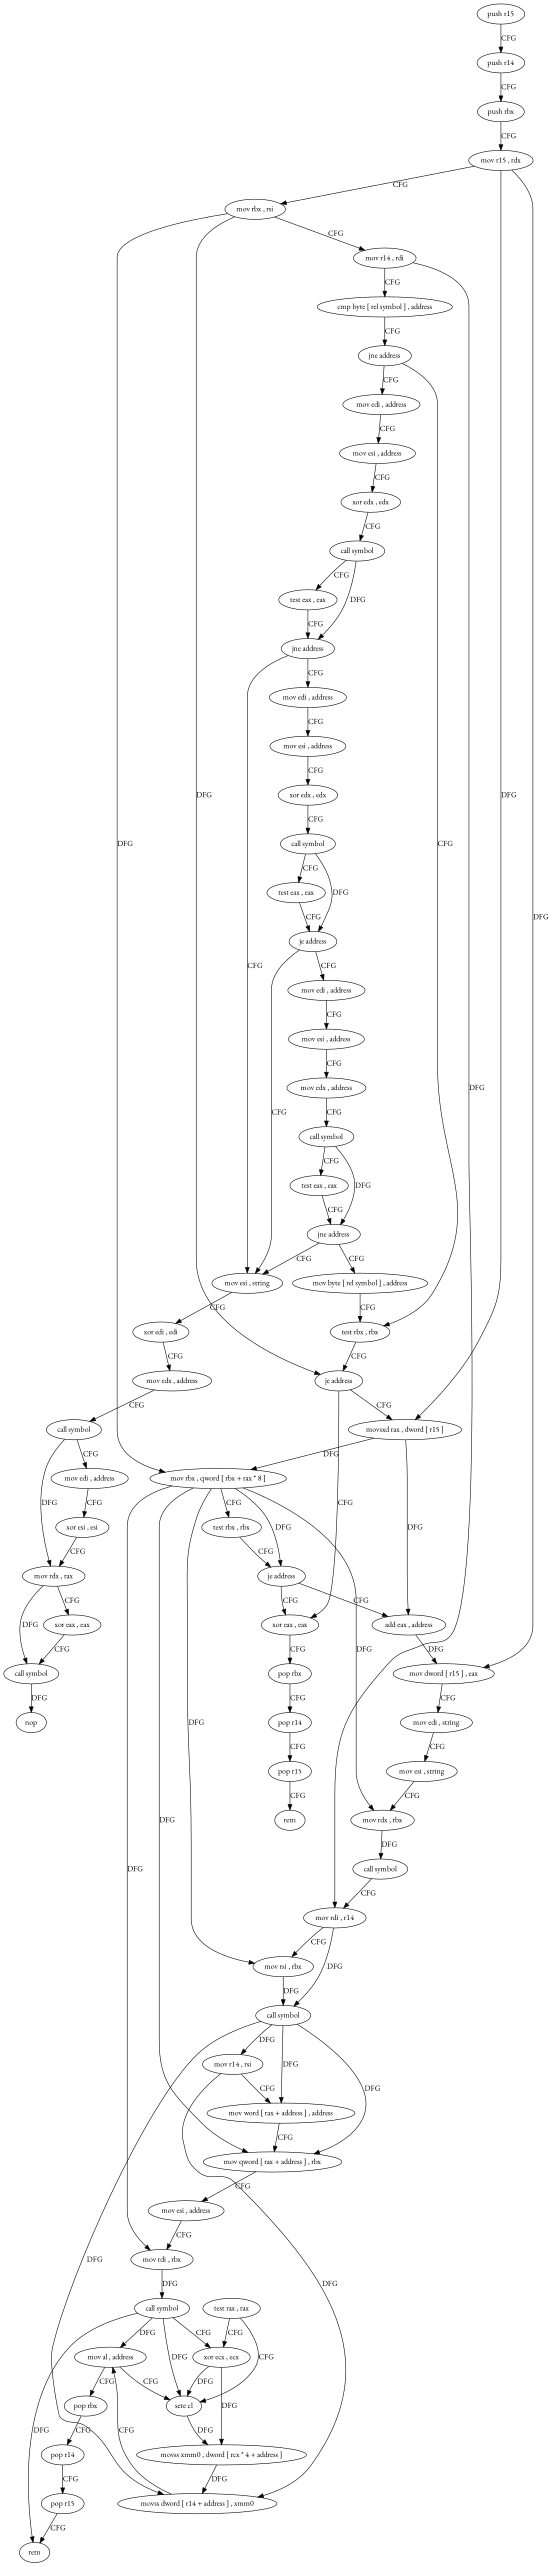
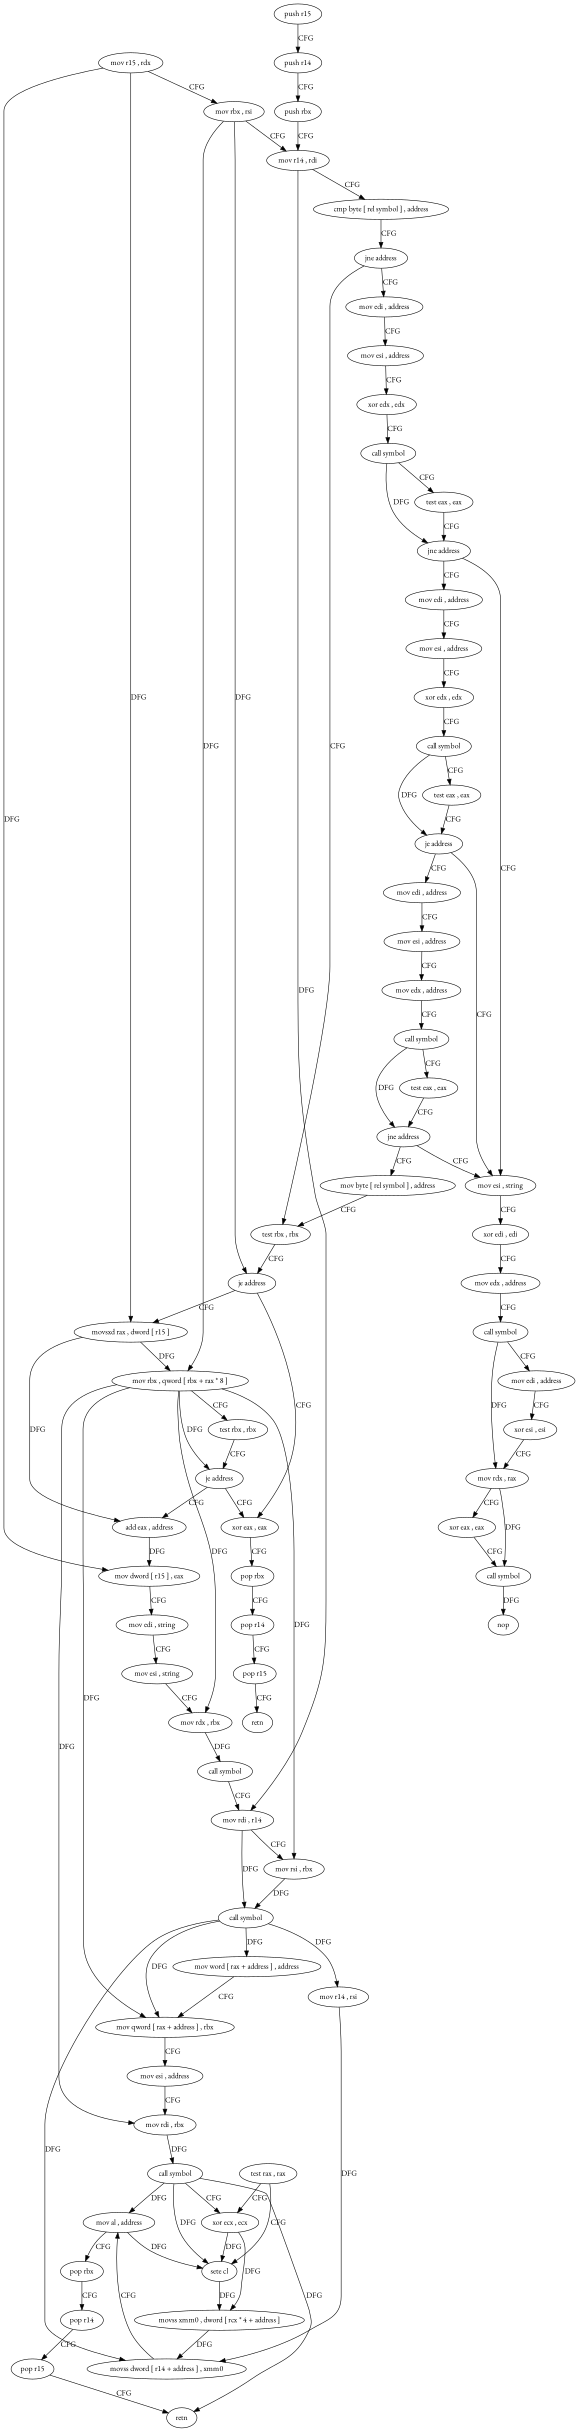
edge "push rbx" -> "mov r15 , rdx": now "push rbx" -> "mov r14 , rdi"
edge "mov r14 , rsi" -> "mov word [ rax + address ] , address": removed, label "CFG"
edge "mov al , address" -> "sete cl": label "CFG" -> "DFG"
